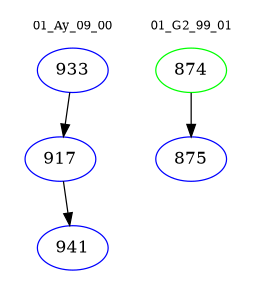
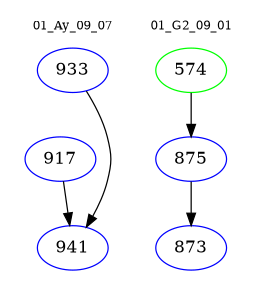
cluster "01_Ay_09_00": label "01_Ay_09_00" -> "01_Ay_09_07"
cluster "01_G2_99_01": label "01_G2_99_01" -> "01_G2_09_01"
node "874": label "874" -> "574"
edge "933" -> "917": now "933" -> "941"
node "873": added
